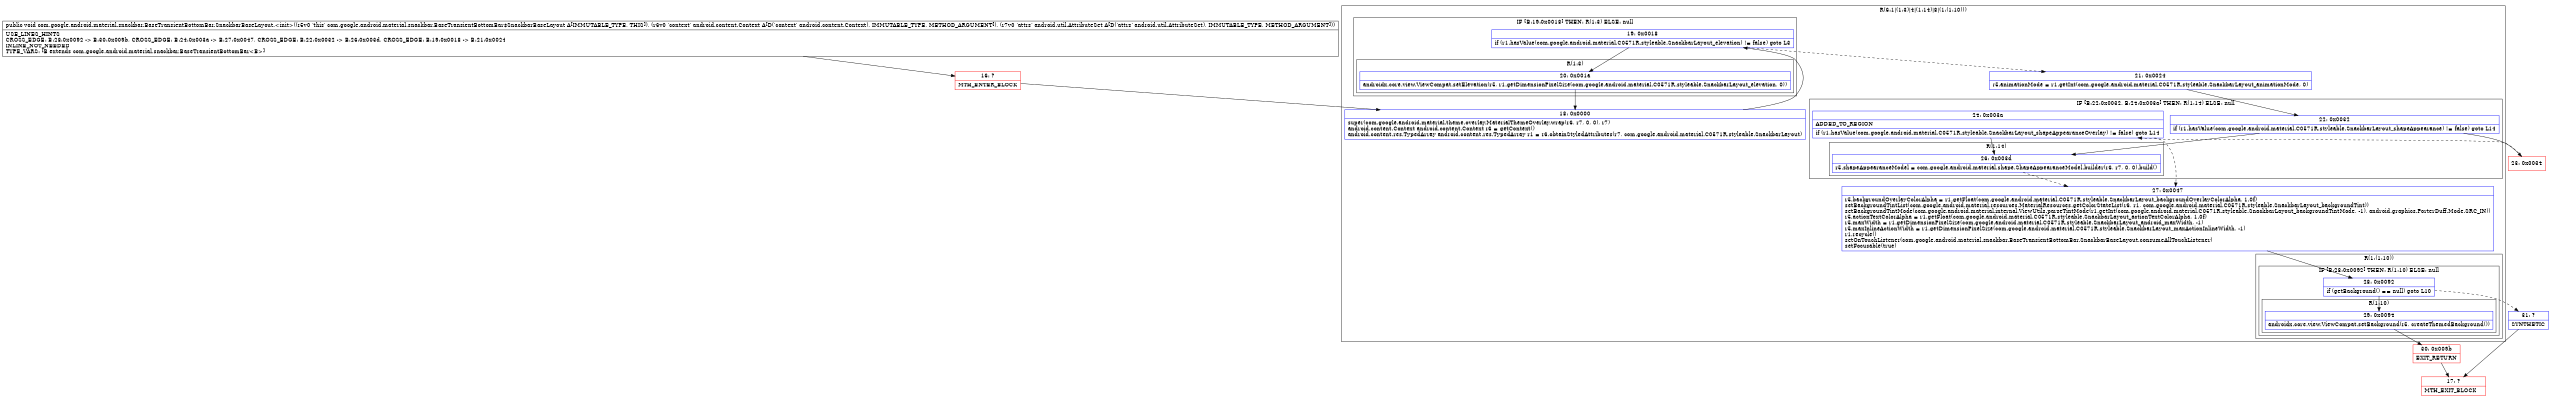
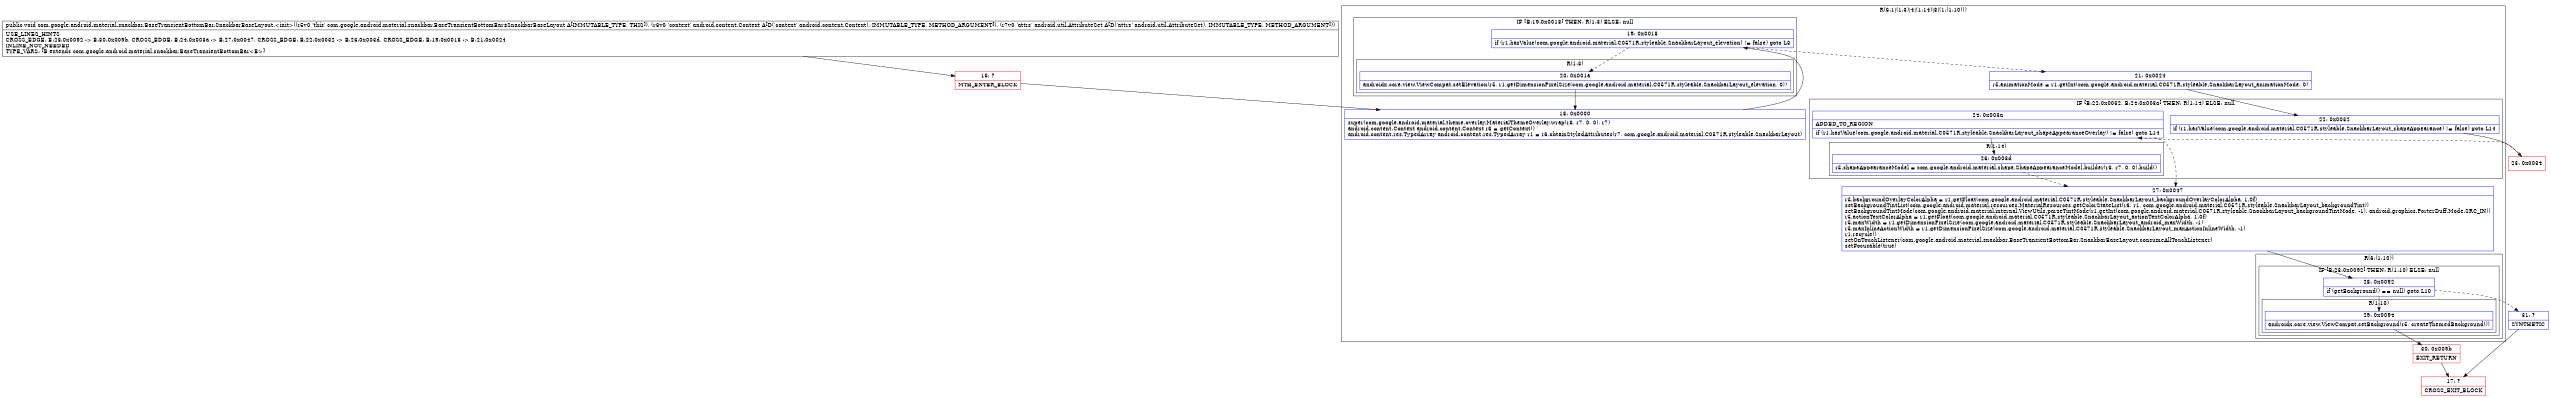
edge "19: 0x0018" -> "20: 0x001a": style solid -> dashed
edge "22: 0x0032" -> "26: 0x003d": removed
cluster "R(1:(1:10))": label "R(1:(1:10))" -> "R(6:(1:10))"
node "17: ?": text "MTH_EXIT_BLOCK" -> "CROSS_EXIT_BLOCK"
